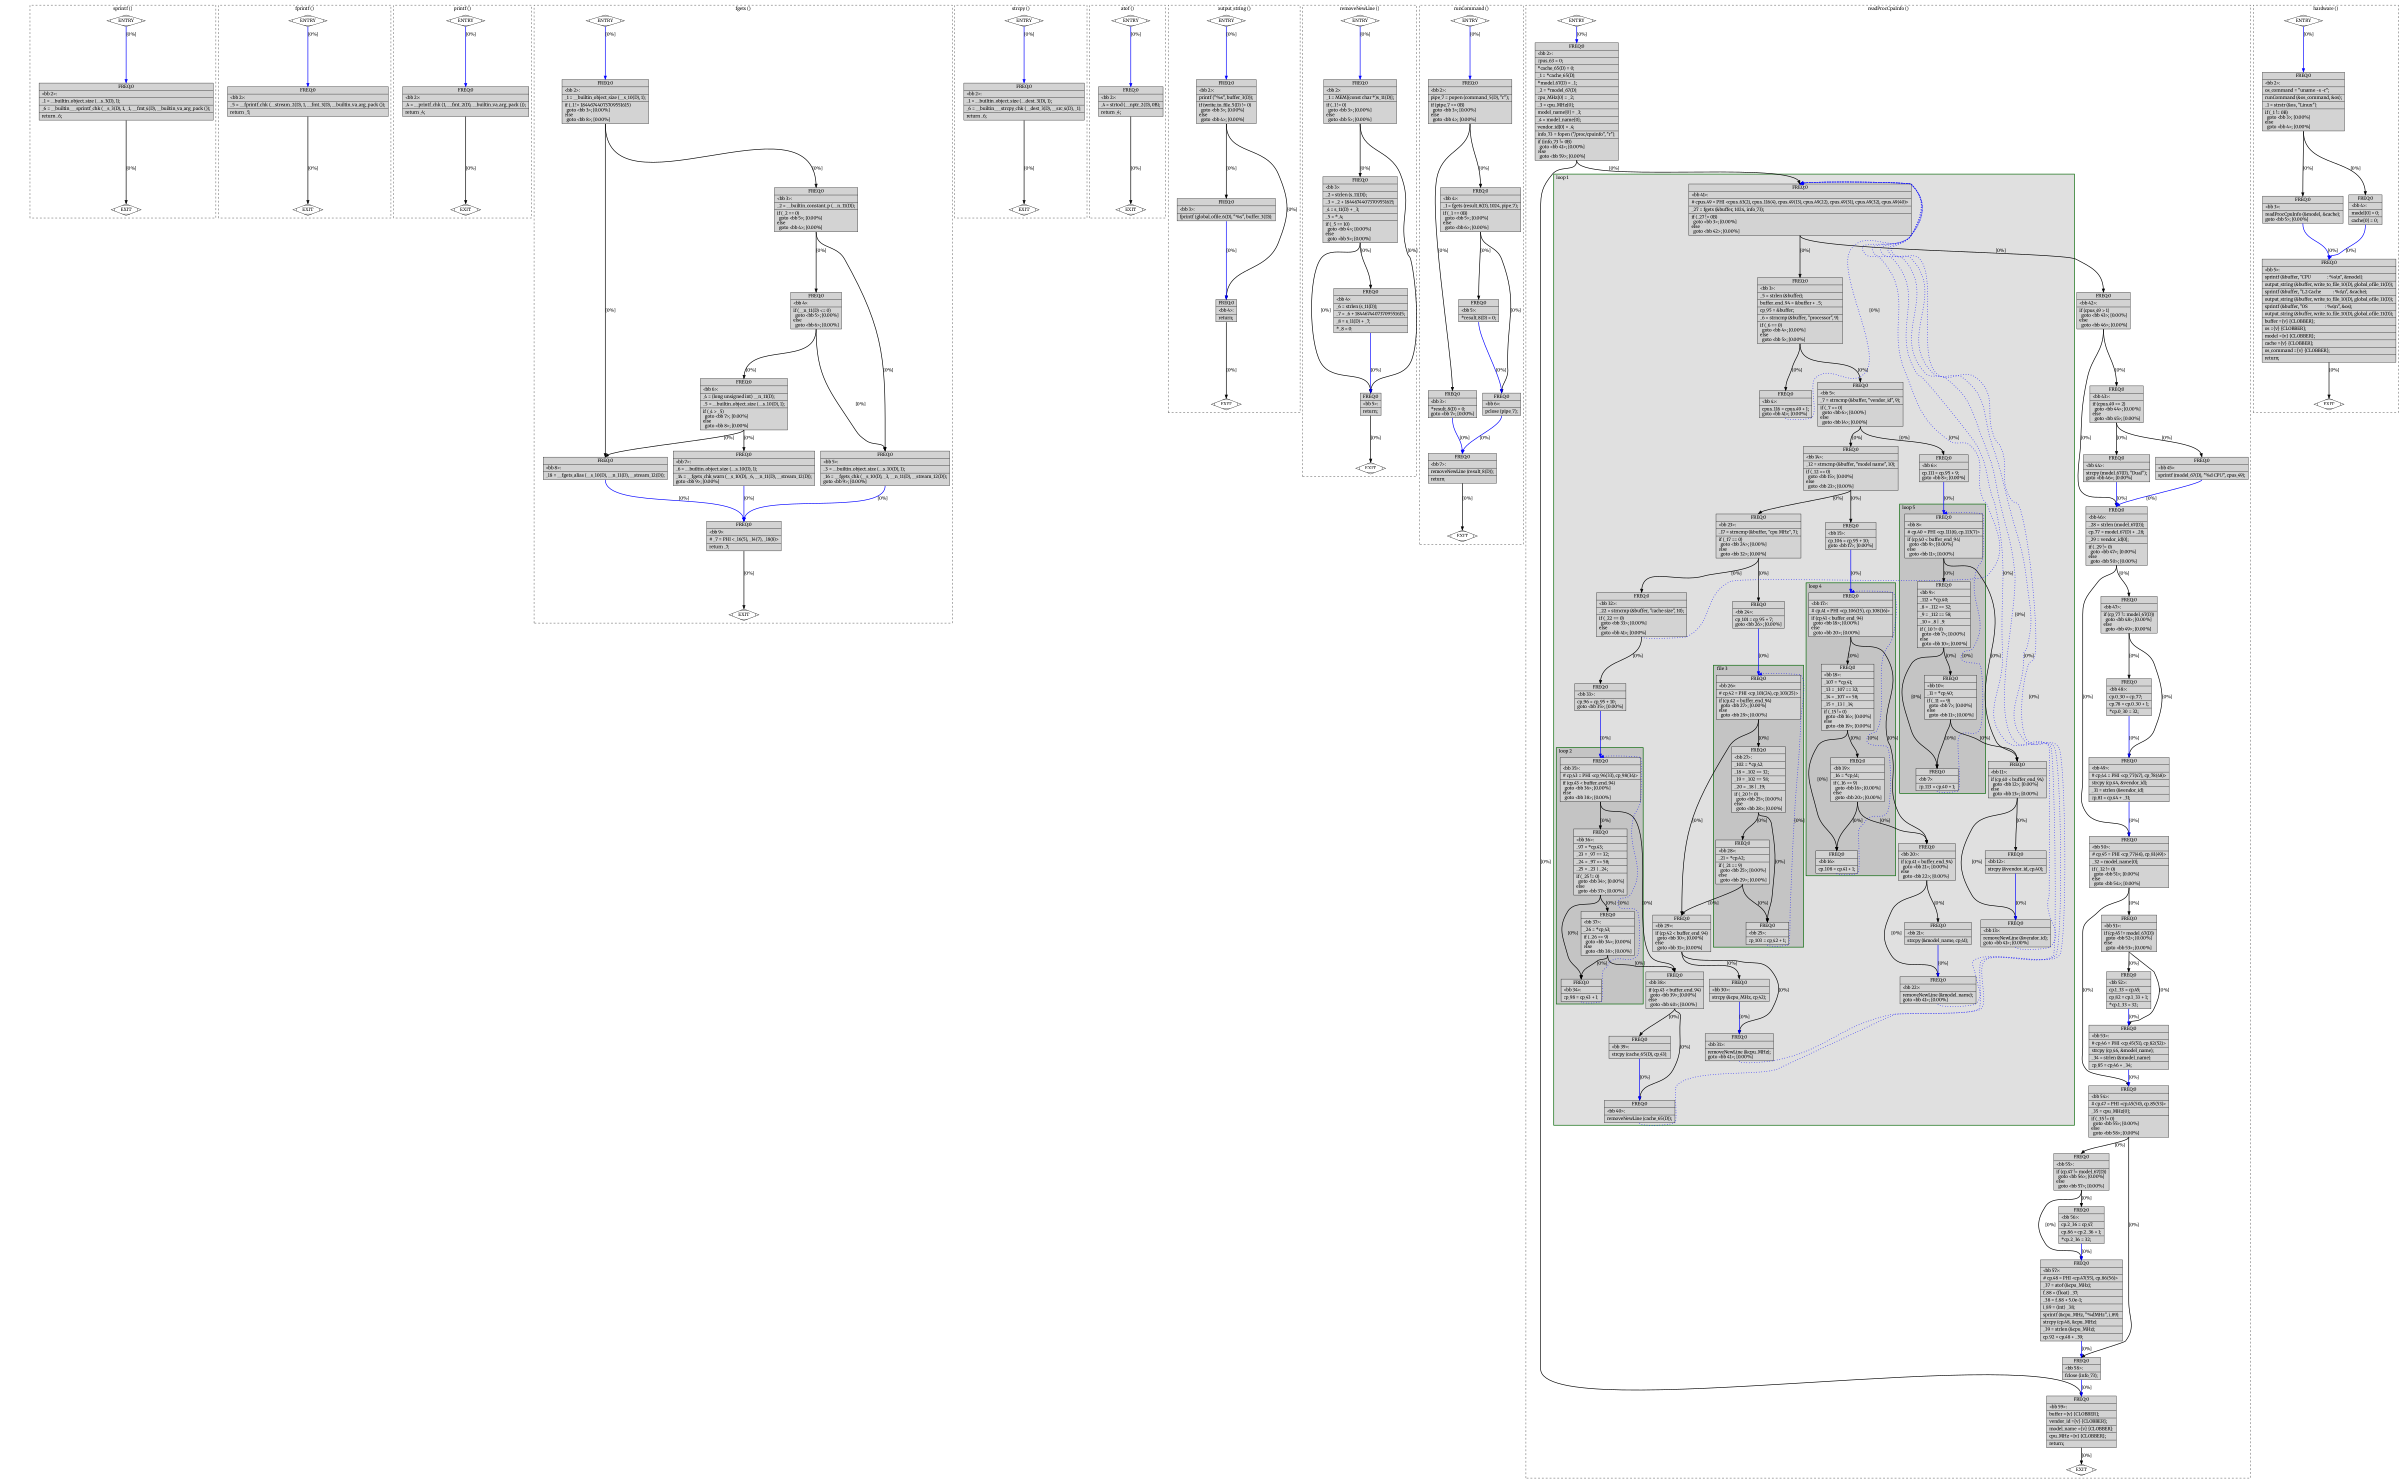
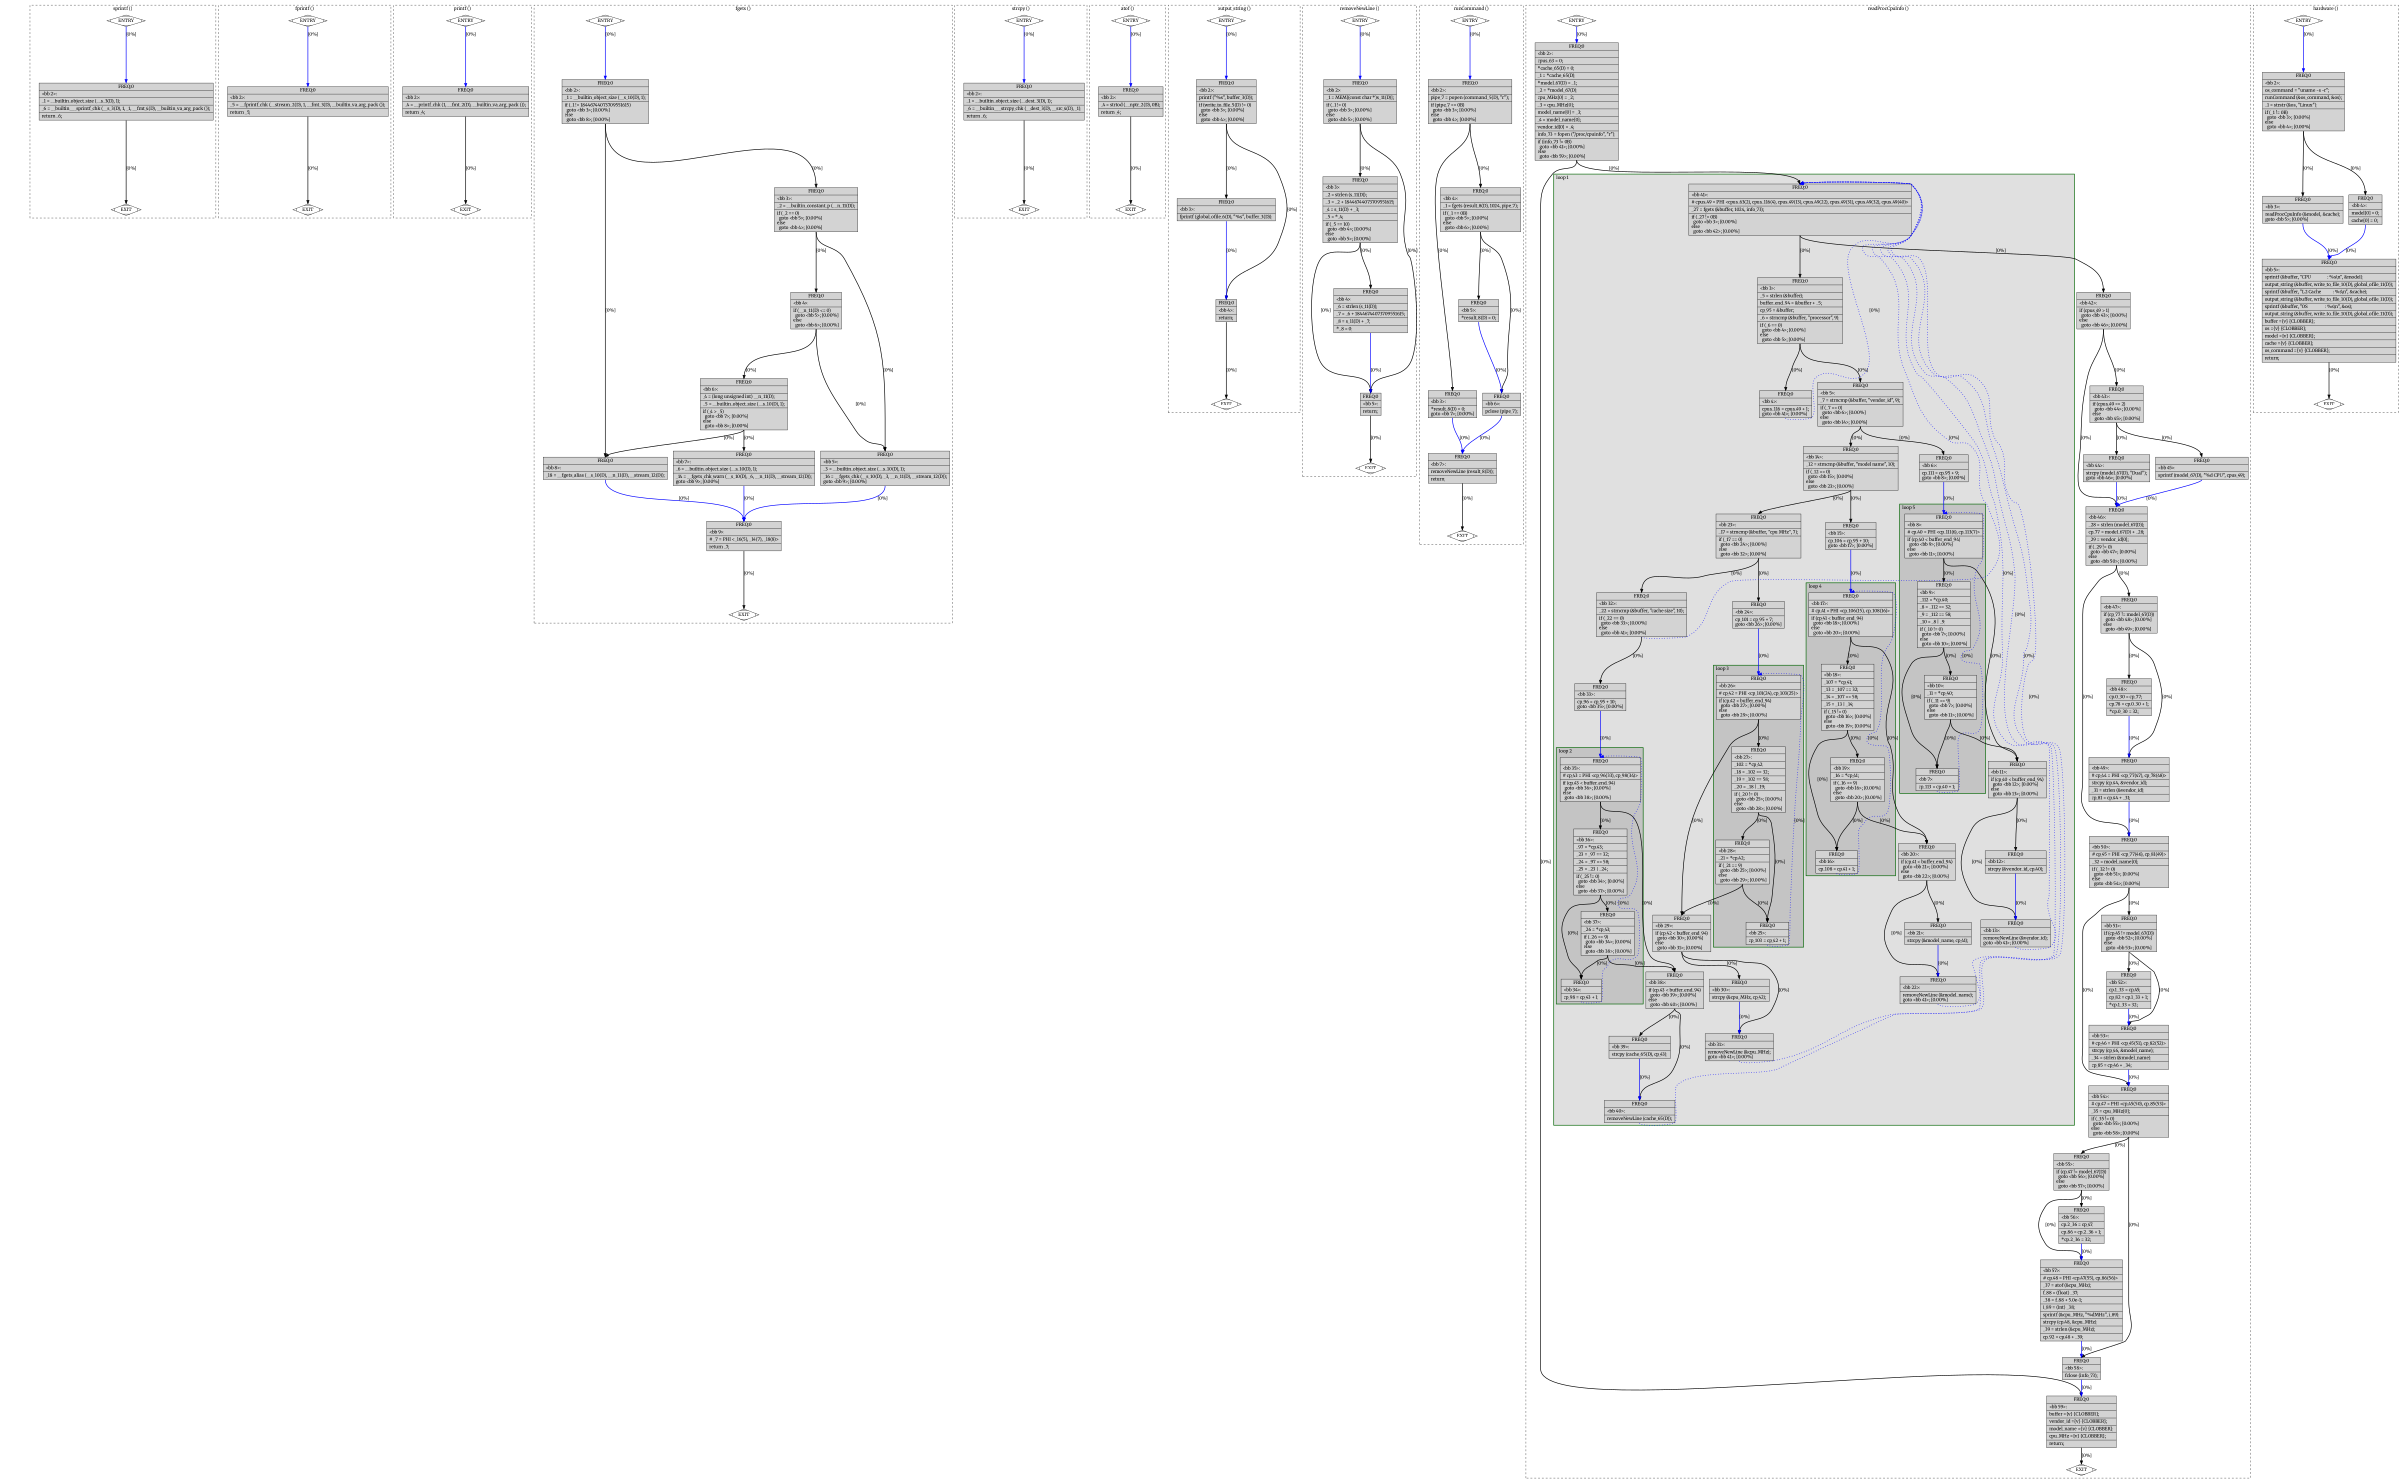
cluster "file 3": label "file 3" -> "loop 3"
